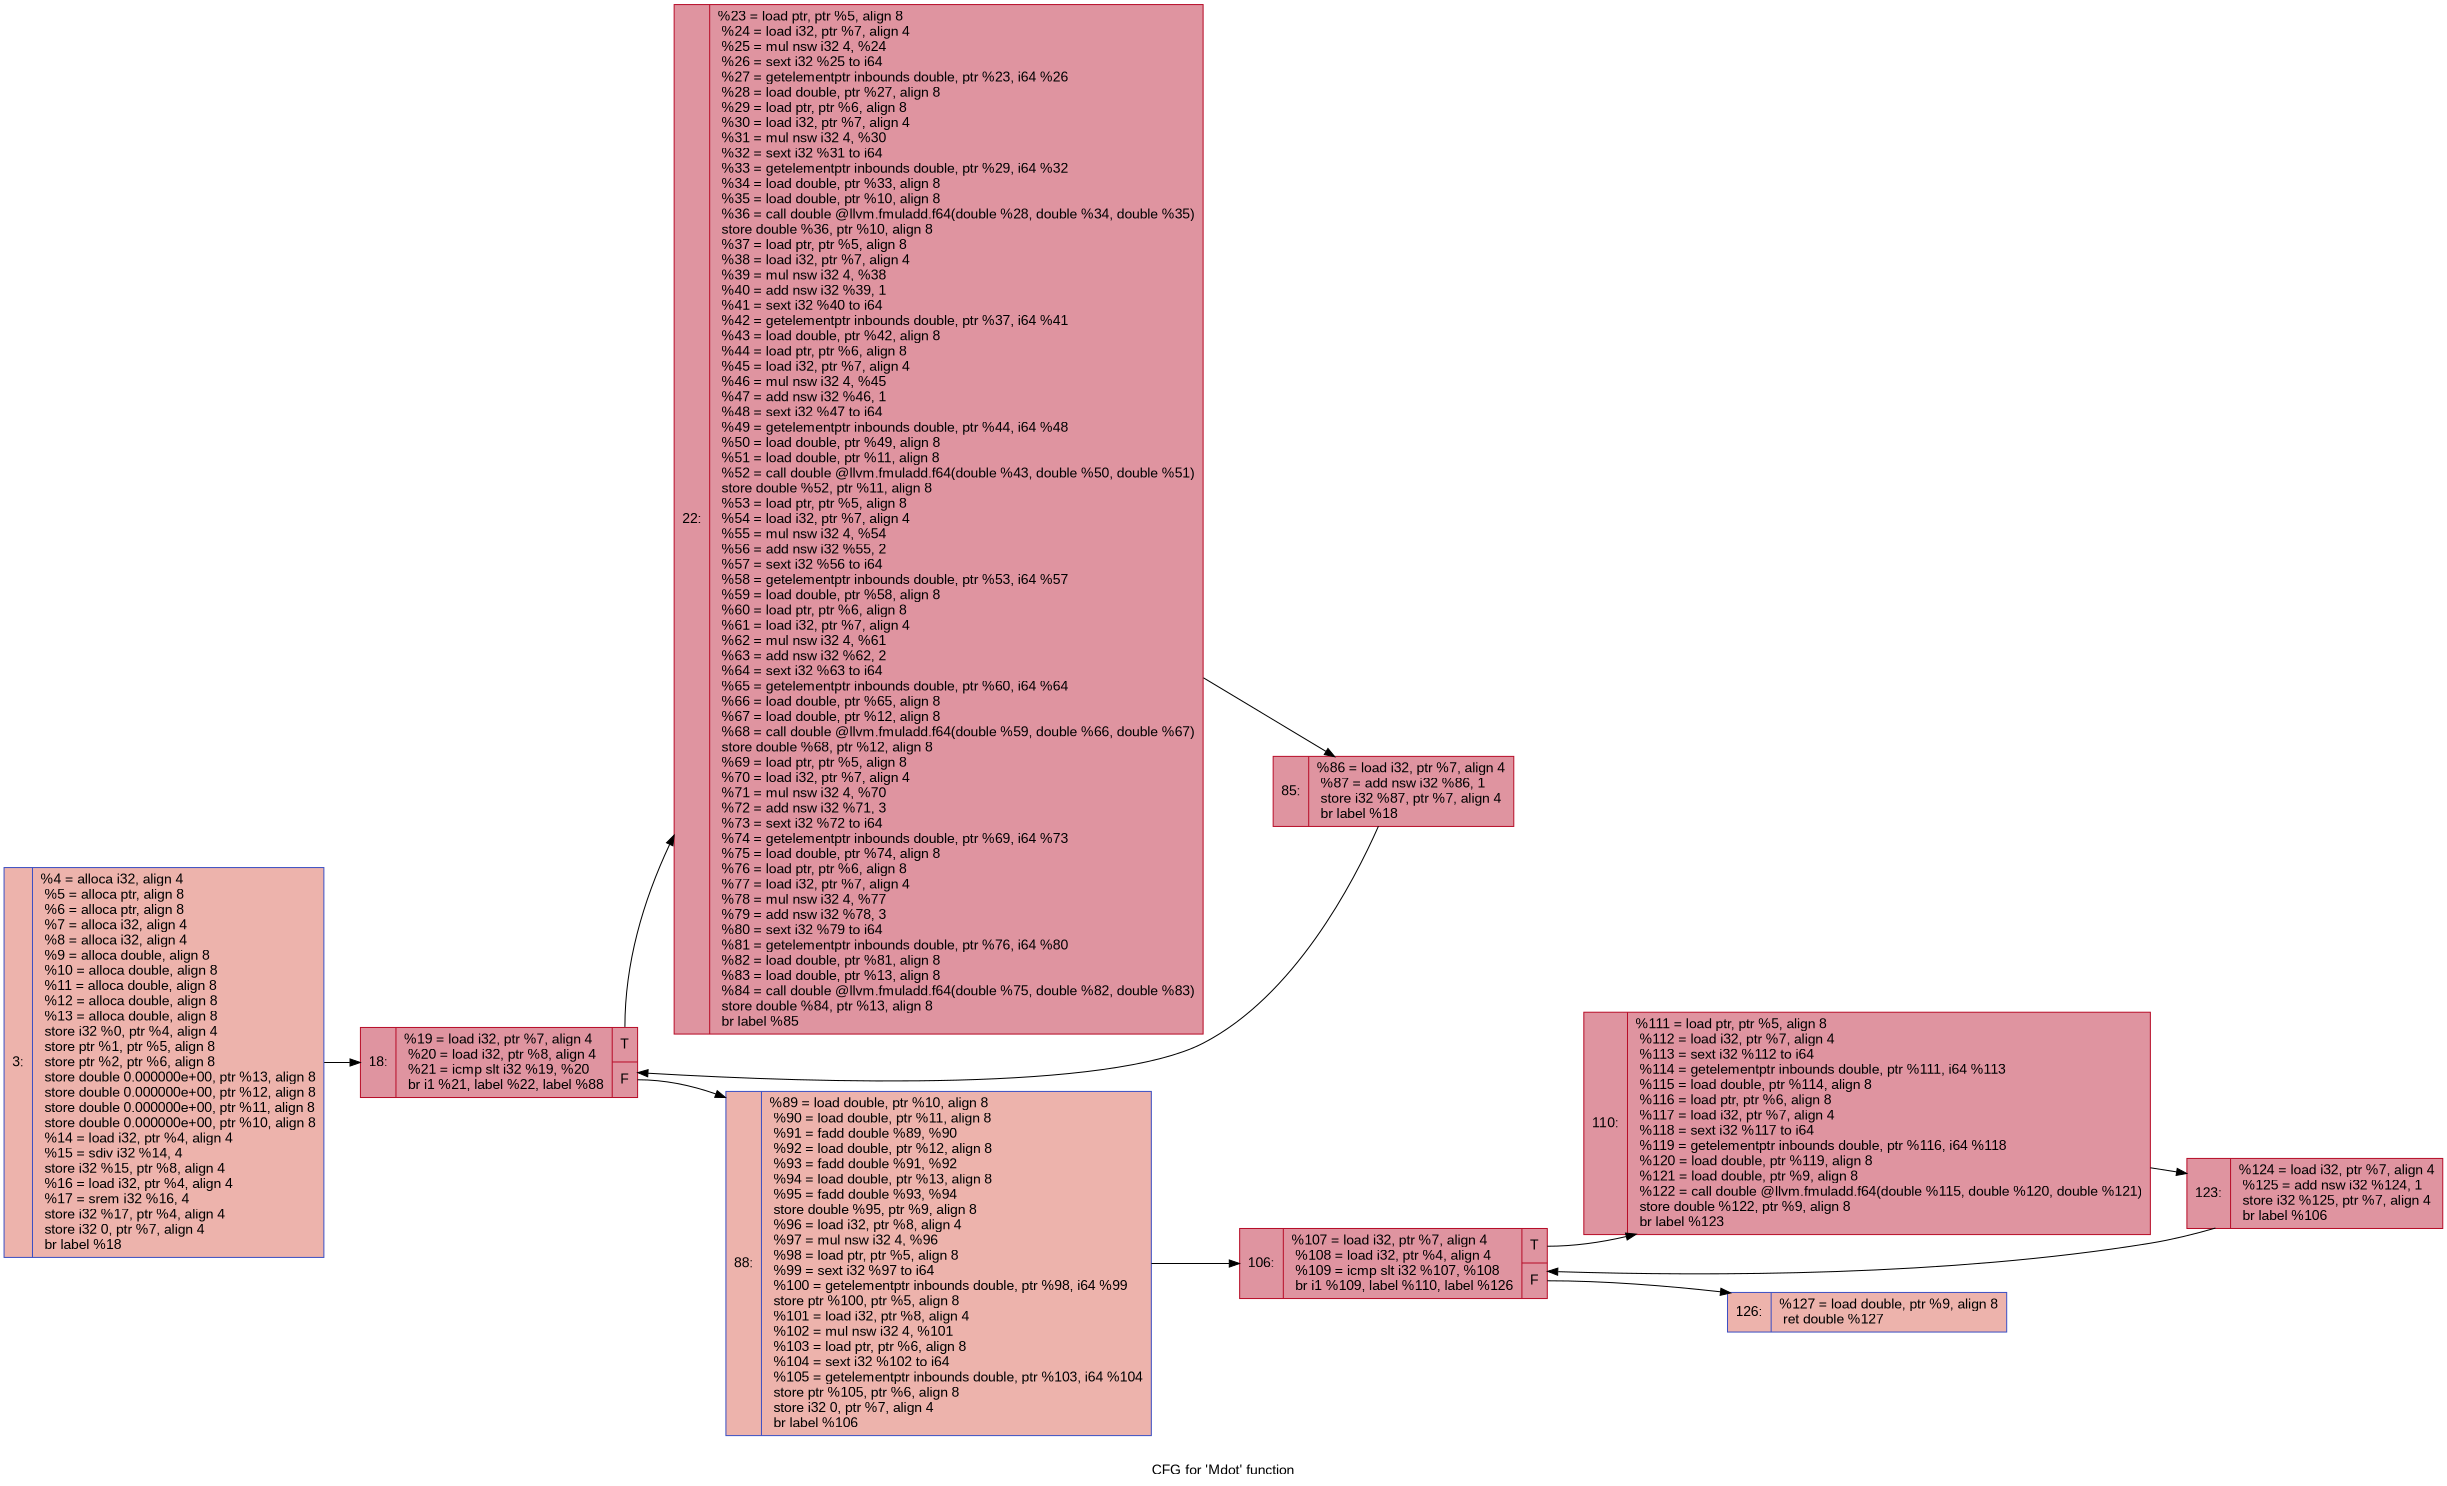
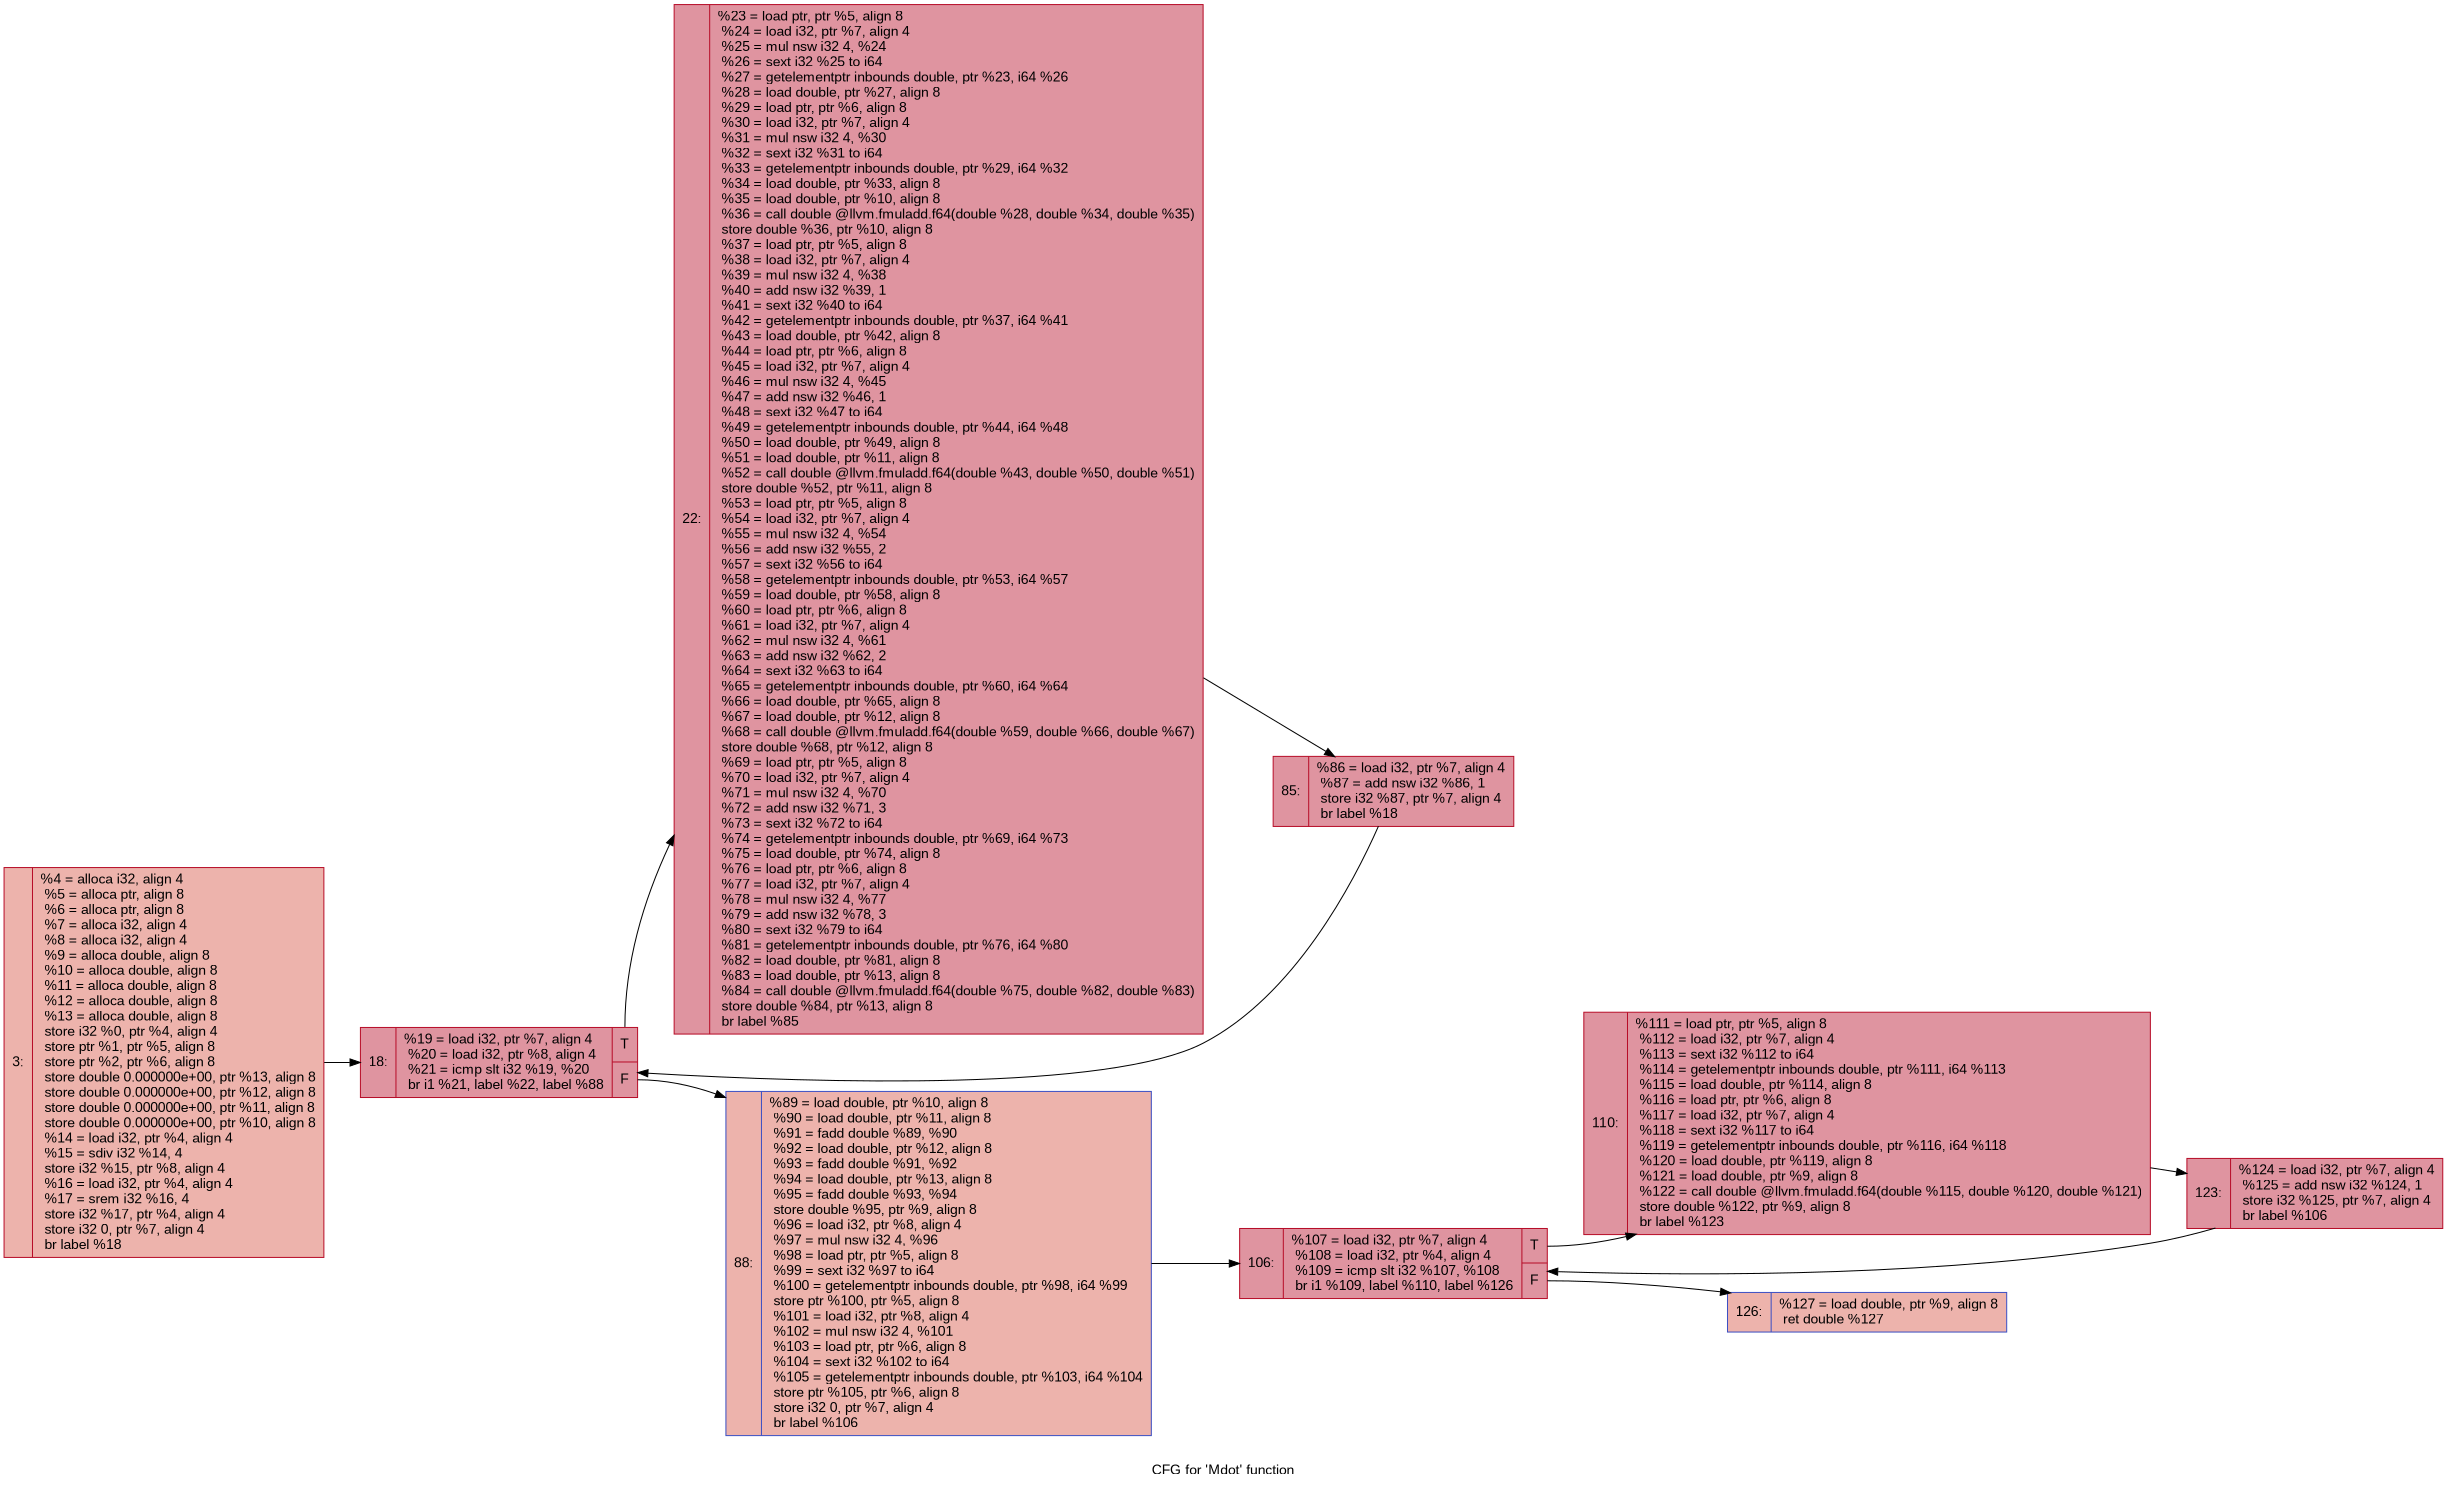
node "3:": color #3d50c3ff -> #b70d28ff
